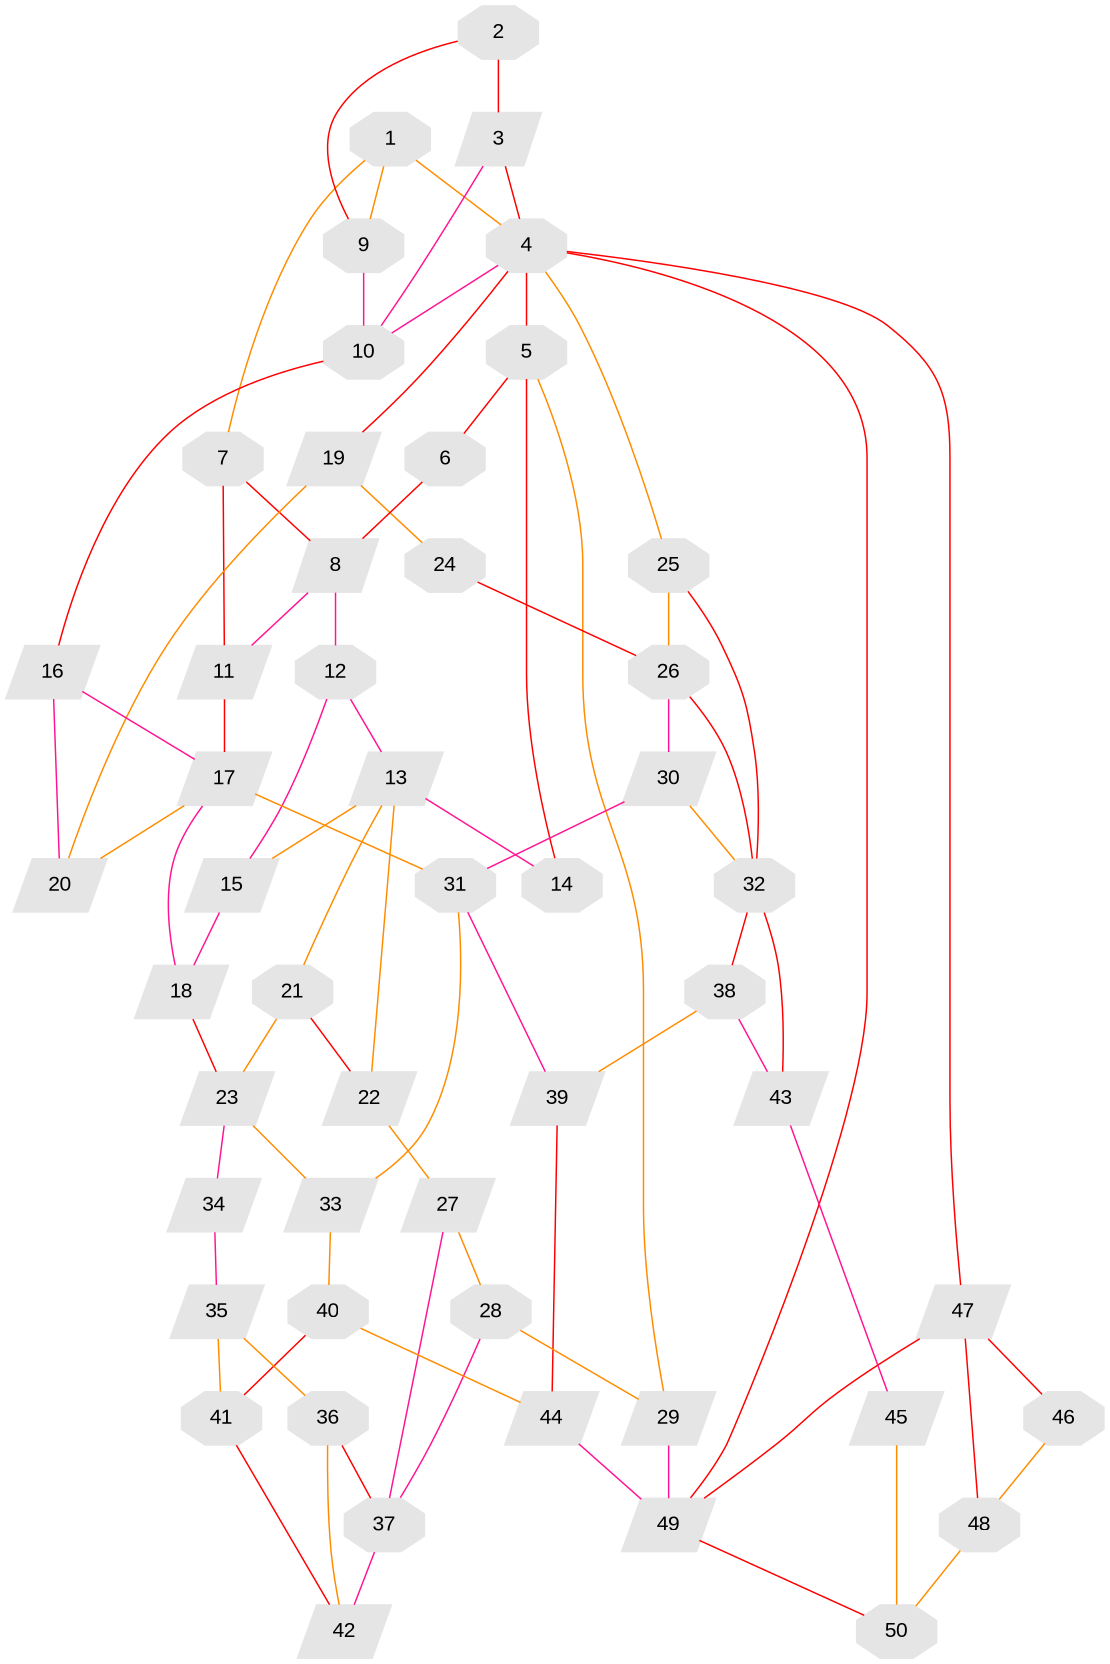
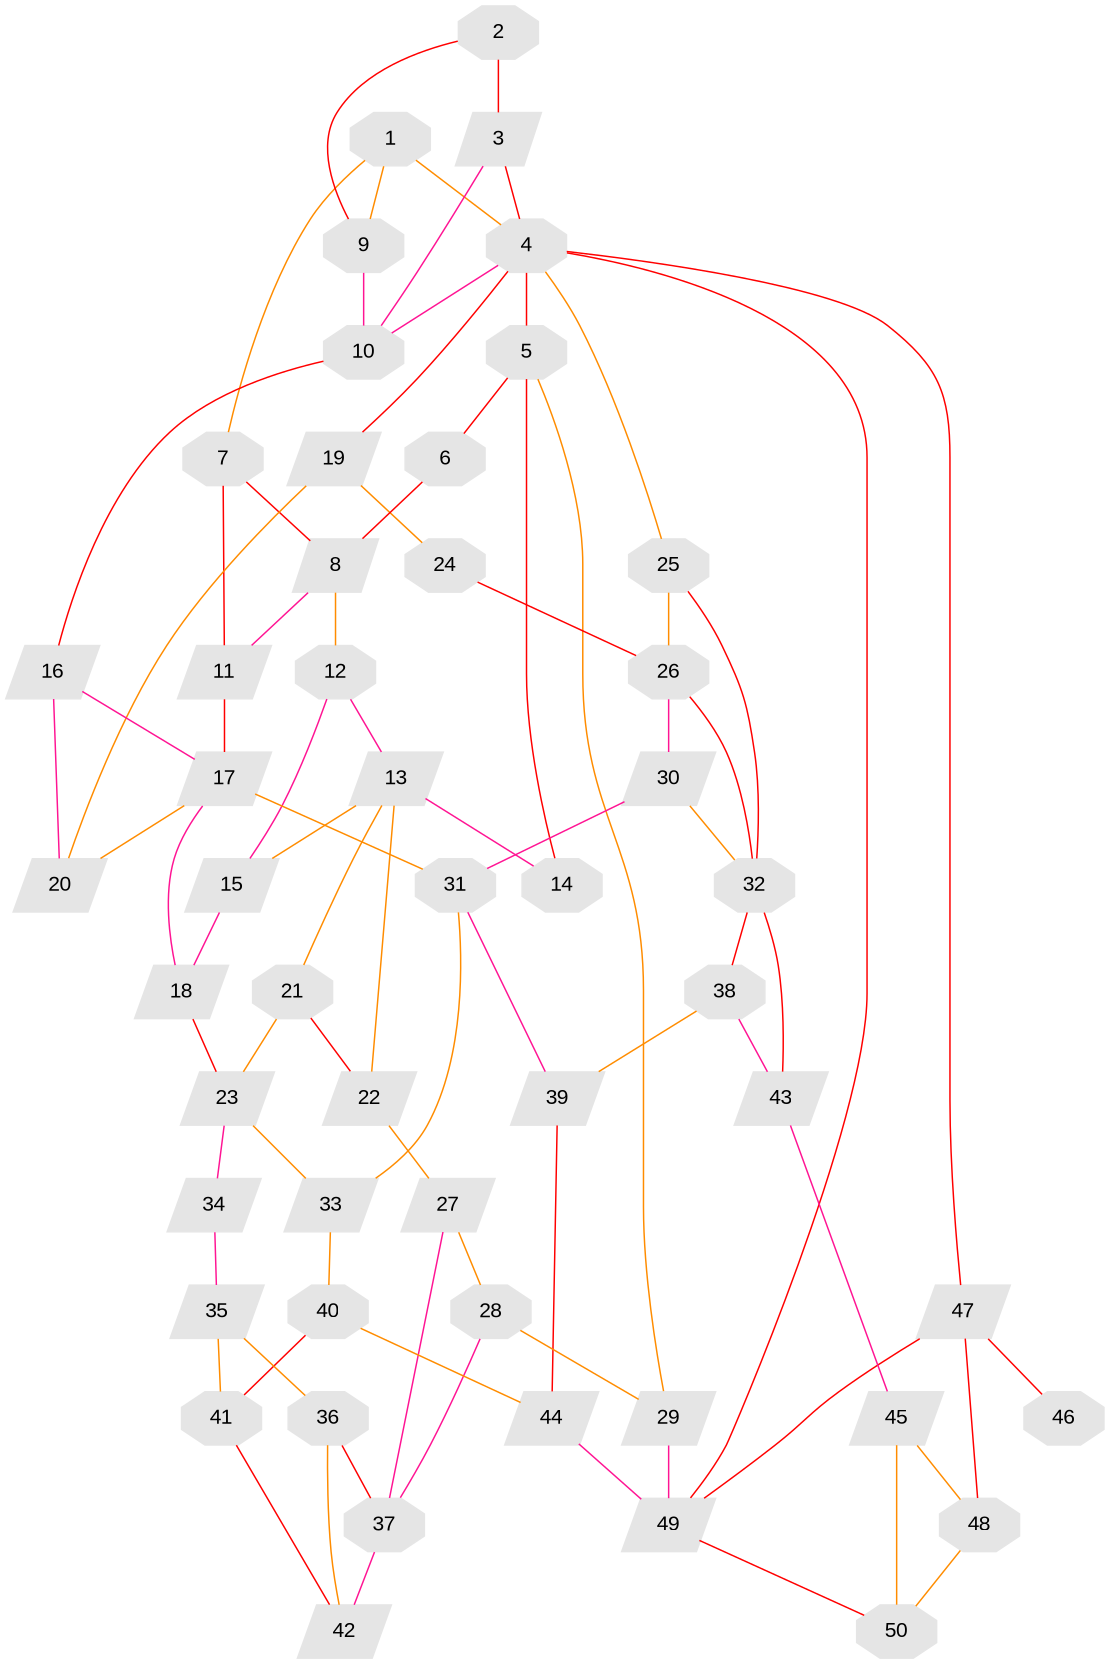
edge "8" -- "12": color deeppink -> darkorange
edge "46" -- "48": now "45" -- "48"
